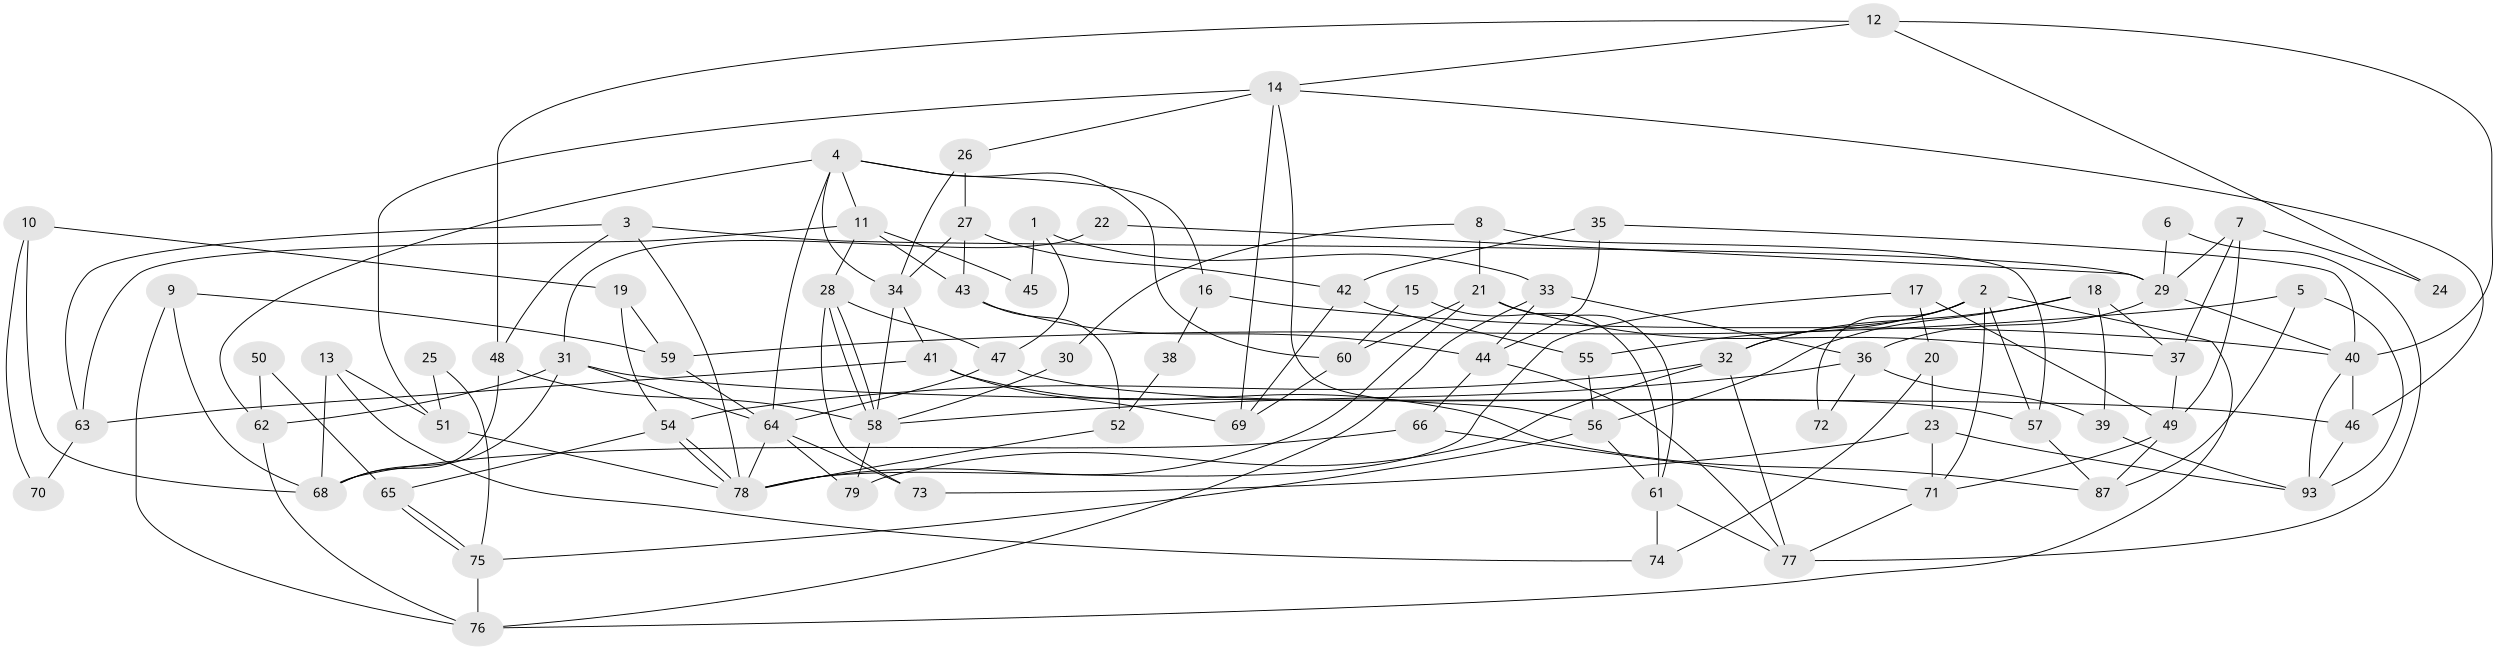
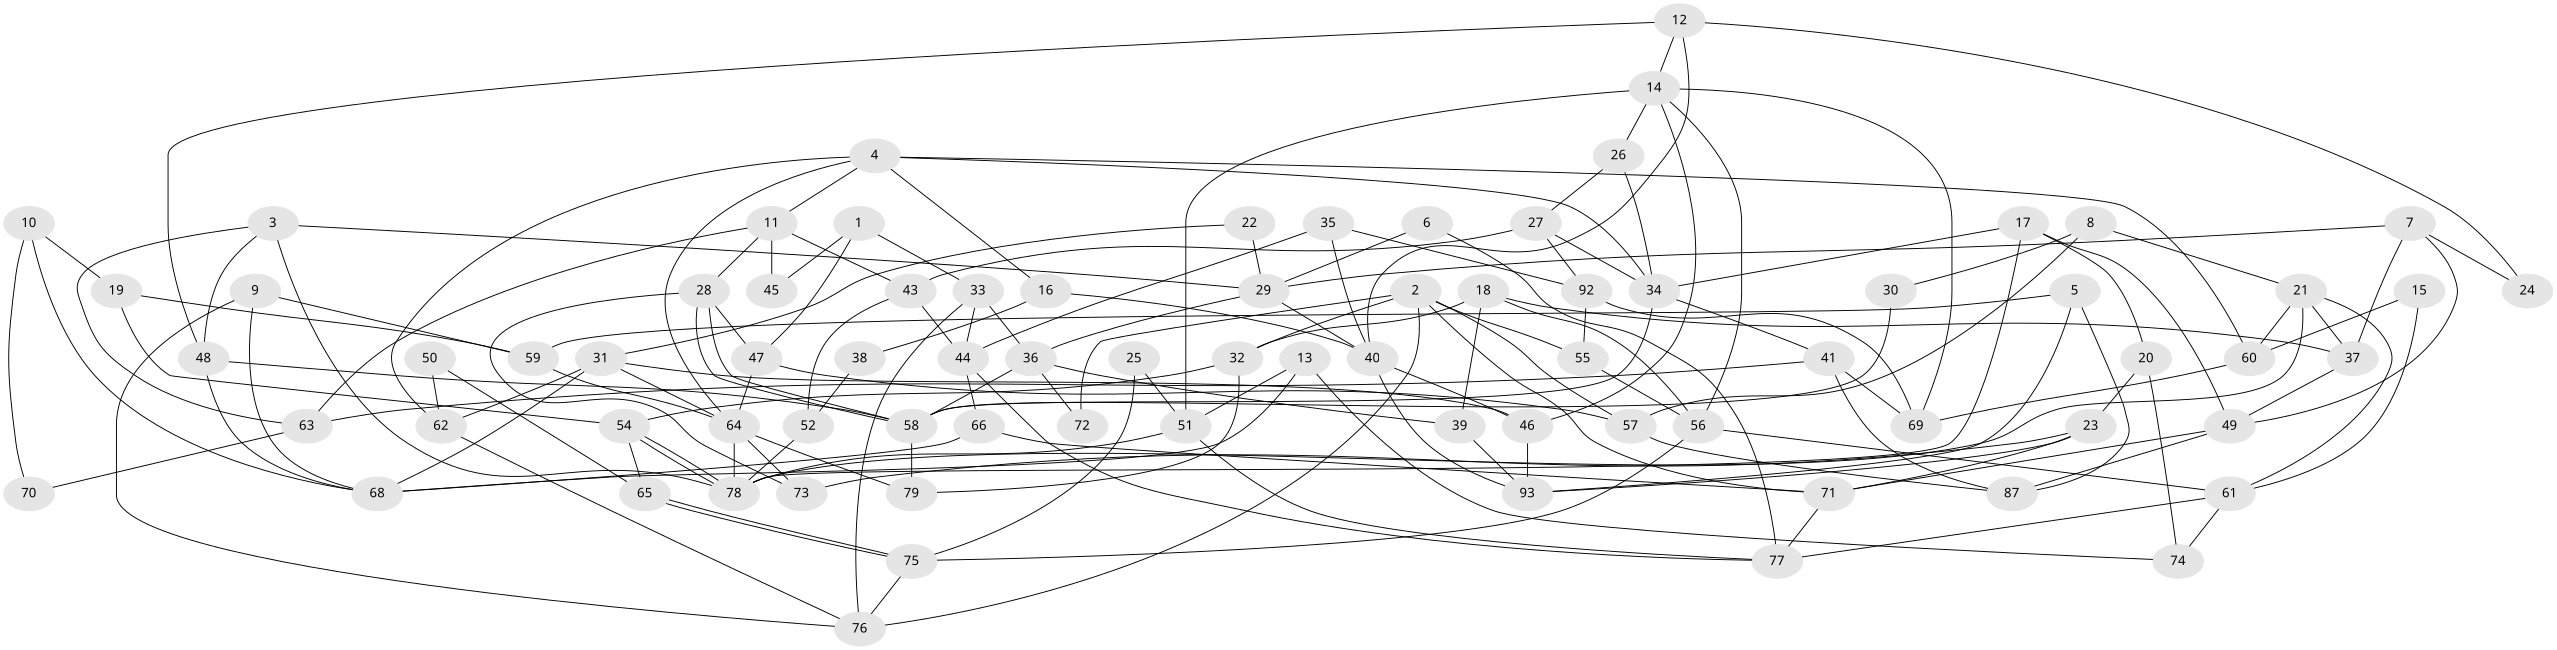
edge "17" -- "34": added
node "42": label "42" -> "92"
edge "32" -- "77": now "51" -- "77"
